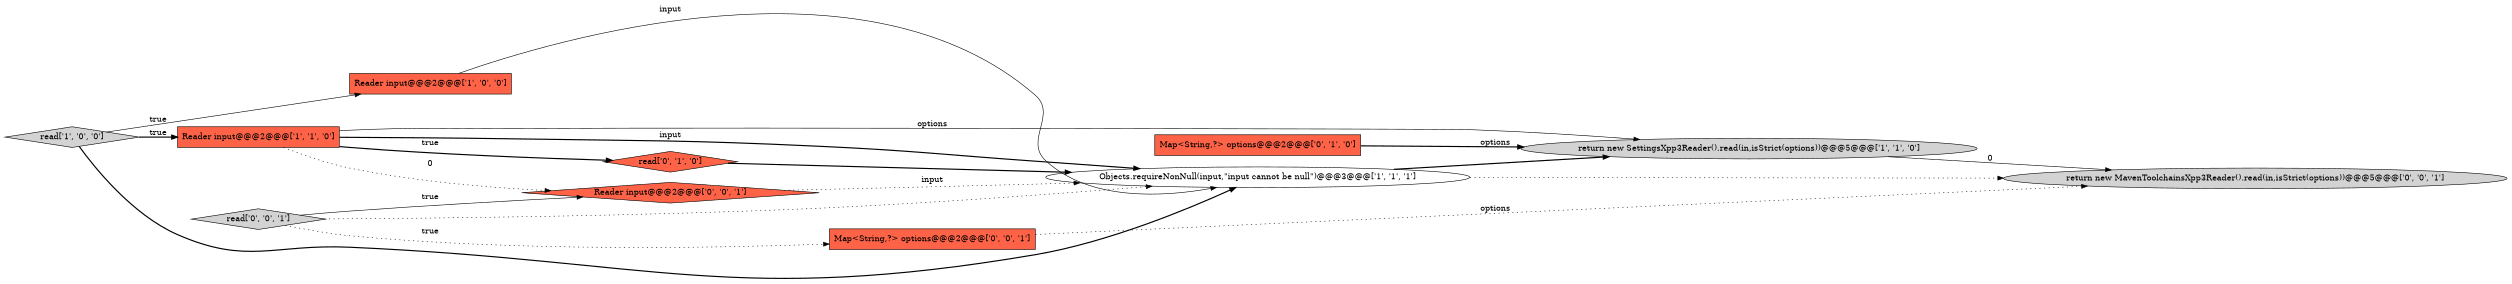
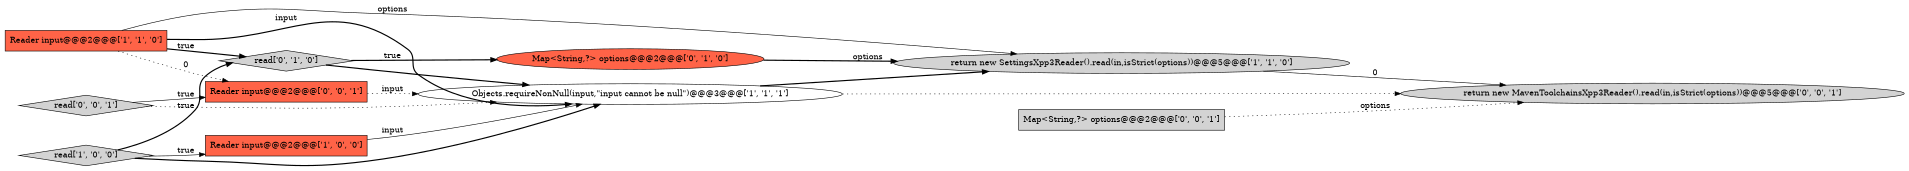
edge "read['0', '1', '0']" -> "Map<String,?> options@@@2@@@['0', '1', '0']": added, label "true"
edge "read['1', '0', '0']" -> "Reader input@@@2@@@['1', '1', '0']": now "read['1', '0', '0']" -> "read['0', '1', '0']"
node "Map<String,?> options@@@2@@@['0', '1', '0']": shape box -> ellipse
node "read['0', '1', '0']": fillcolor tomato -> lightgray
node "Reader input@@@2@@@['0', '0', '1']": shape diamond -> box
node "Map<String,?> options@@@2@@@['0', '0', '1']": fillcolor tomato -> lightgray
edge "read['0', '0', '1']" -> "Map<String,?> options@@@2@@@['0', '0', '1']": removed, label "true"
